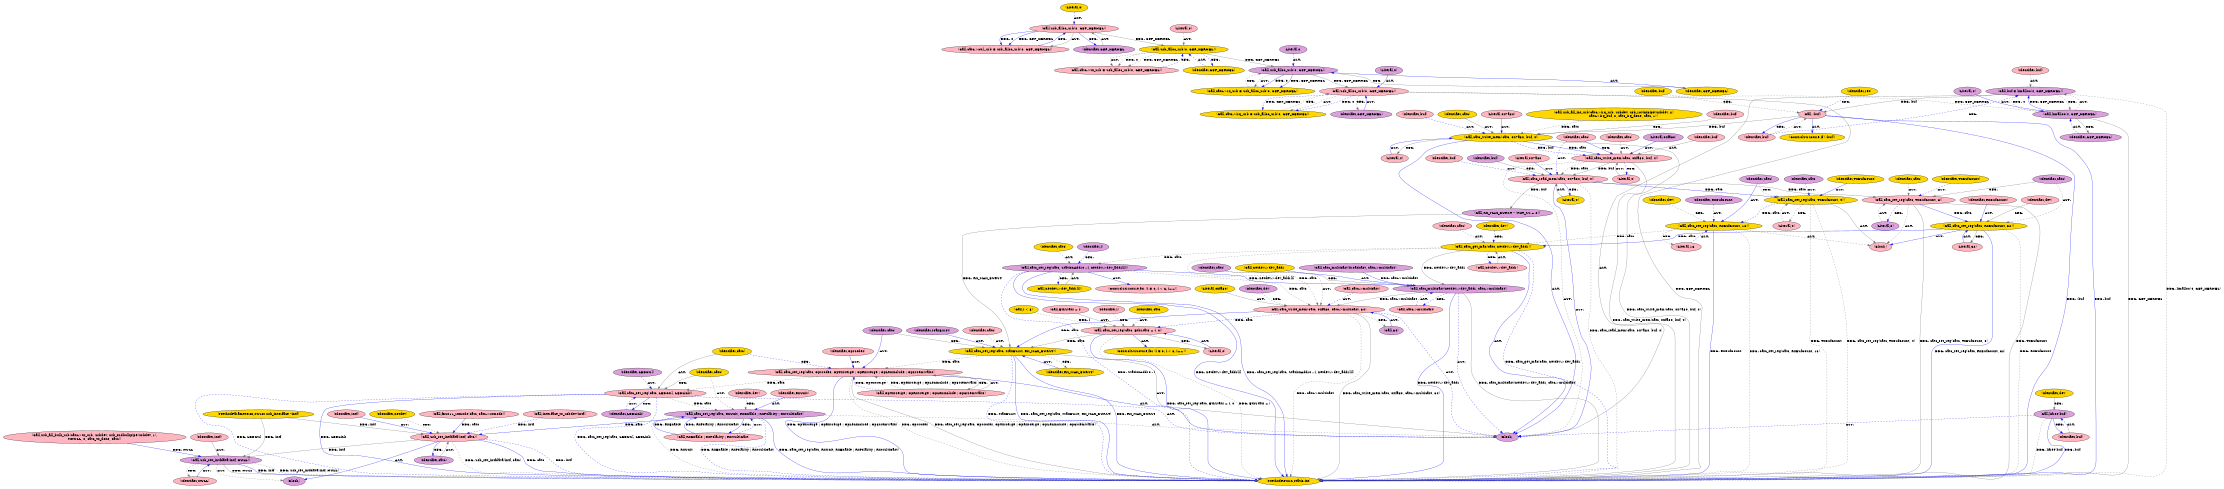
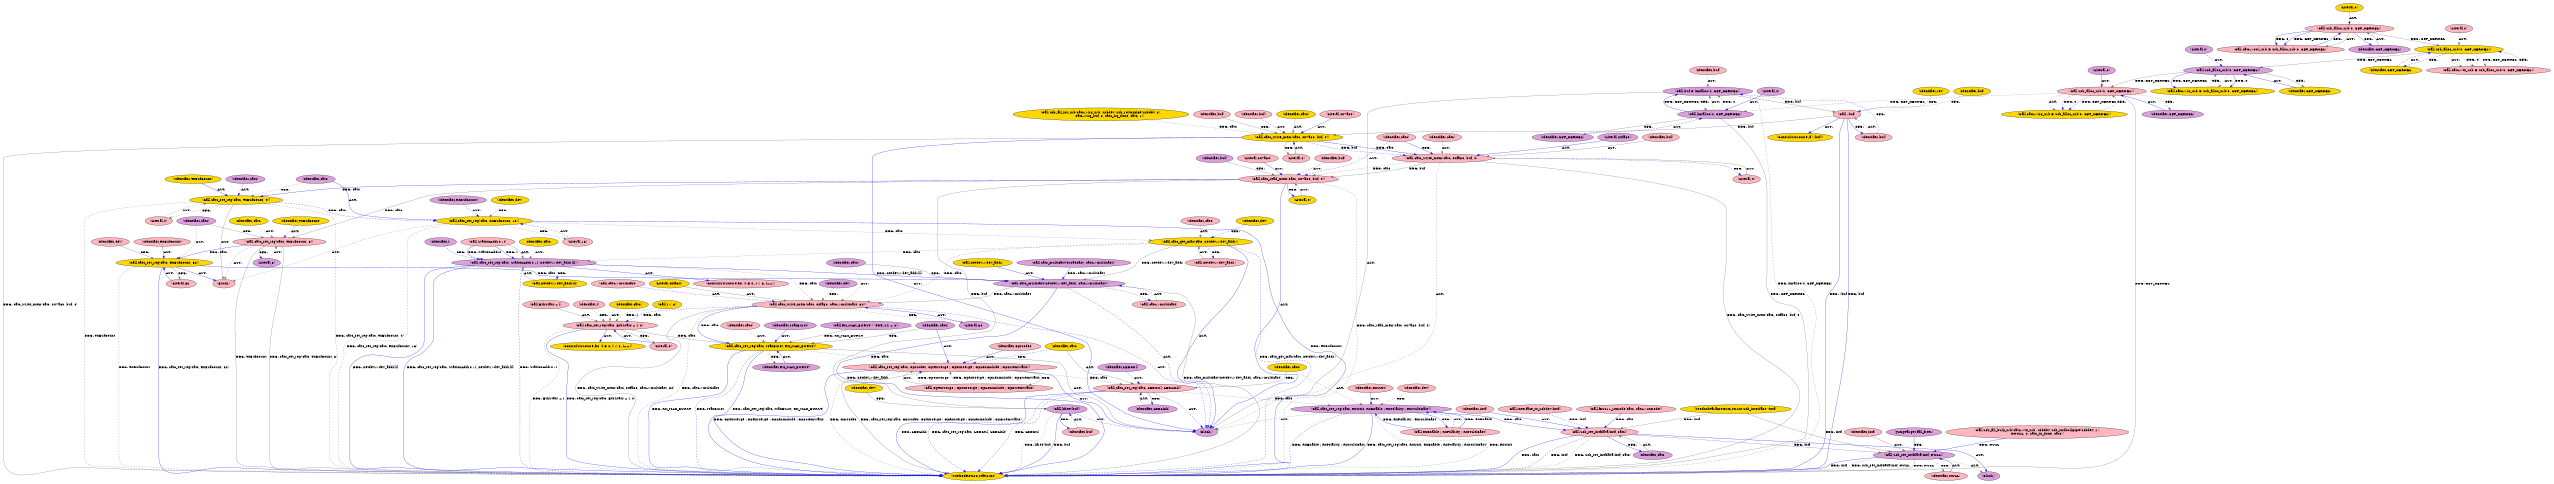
edge "(Call,catc_read_mem(catc, 0x7a80, buf, 4))" -> "(Call,RX_MAX_BURST * (PKT_SZ + 2))": now "(Call,catc_read_mem(catc, 0x7a80, buf, 4))" -> "(Call,kfree(buf))"
edge "(Call,catc_set_reg(catc, RxBufCount, 32))" -> "(Call,catc_get_mac(catc, netdev->dev_addr))": now "(Call,catc_set_reg(catc, RxBufCount, 32))" -> "(Call,catc_multicast(netdev->dev_addr, catc->multicast))"
node "(Call,StationAddr0 - i)": added
node "(Call,64)": label "(Call,64)" -> "(Literal,64)"
node "(Identifier,RX_MAX_BURST)": fillcolor gold -> plum
node "(Identifier,netdev)": removed
node "(JumpTarget,fail_free:)": added
